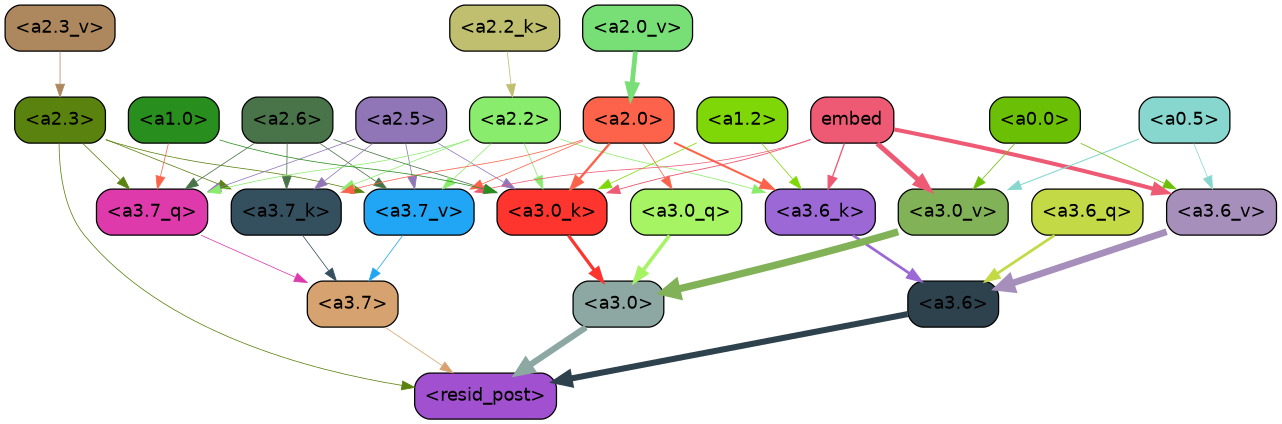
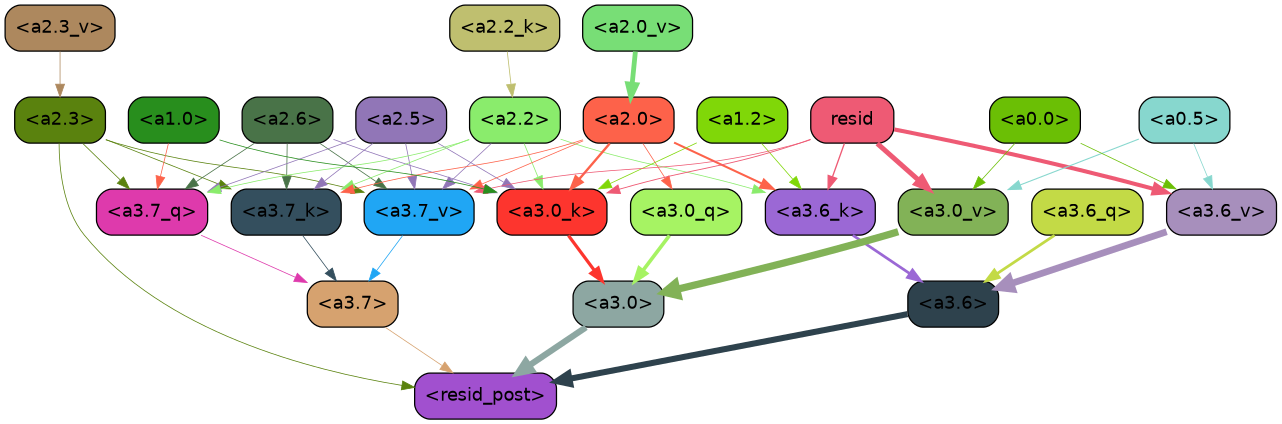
node "embed": label "embed" -> "resid"
edge "<a2.6>" -> "<a3.0_k>": color #497348 -> #9176b7
edge "<a2.2>" -> "<a3.7_v>": color #8aec6c -> #9176b7
